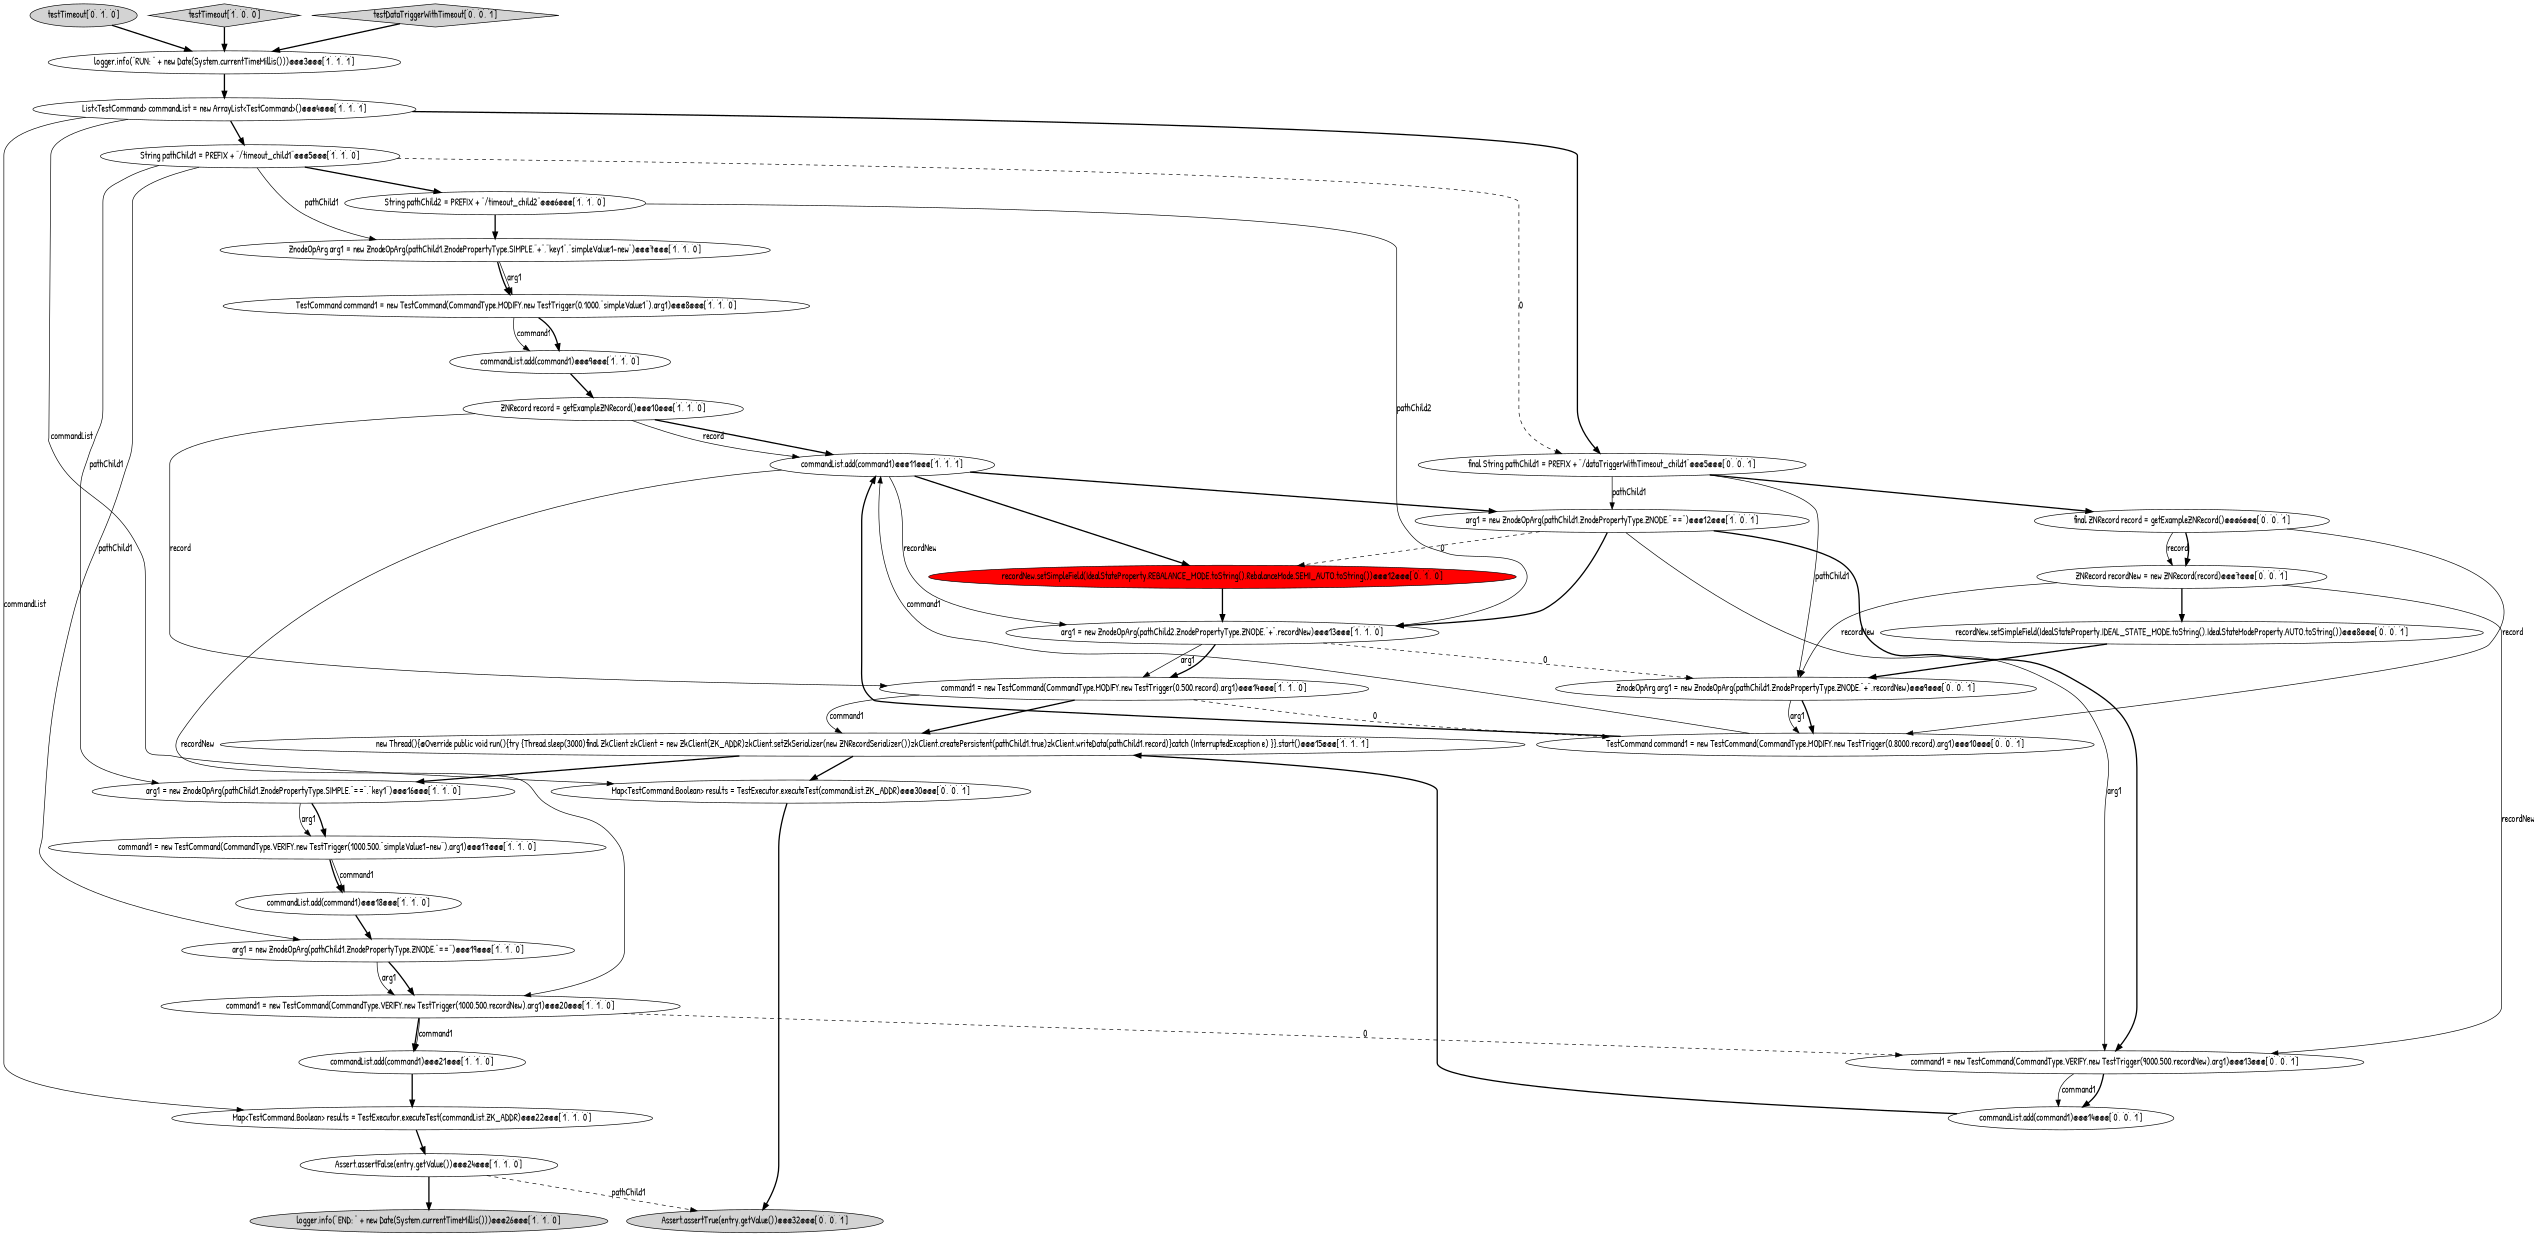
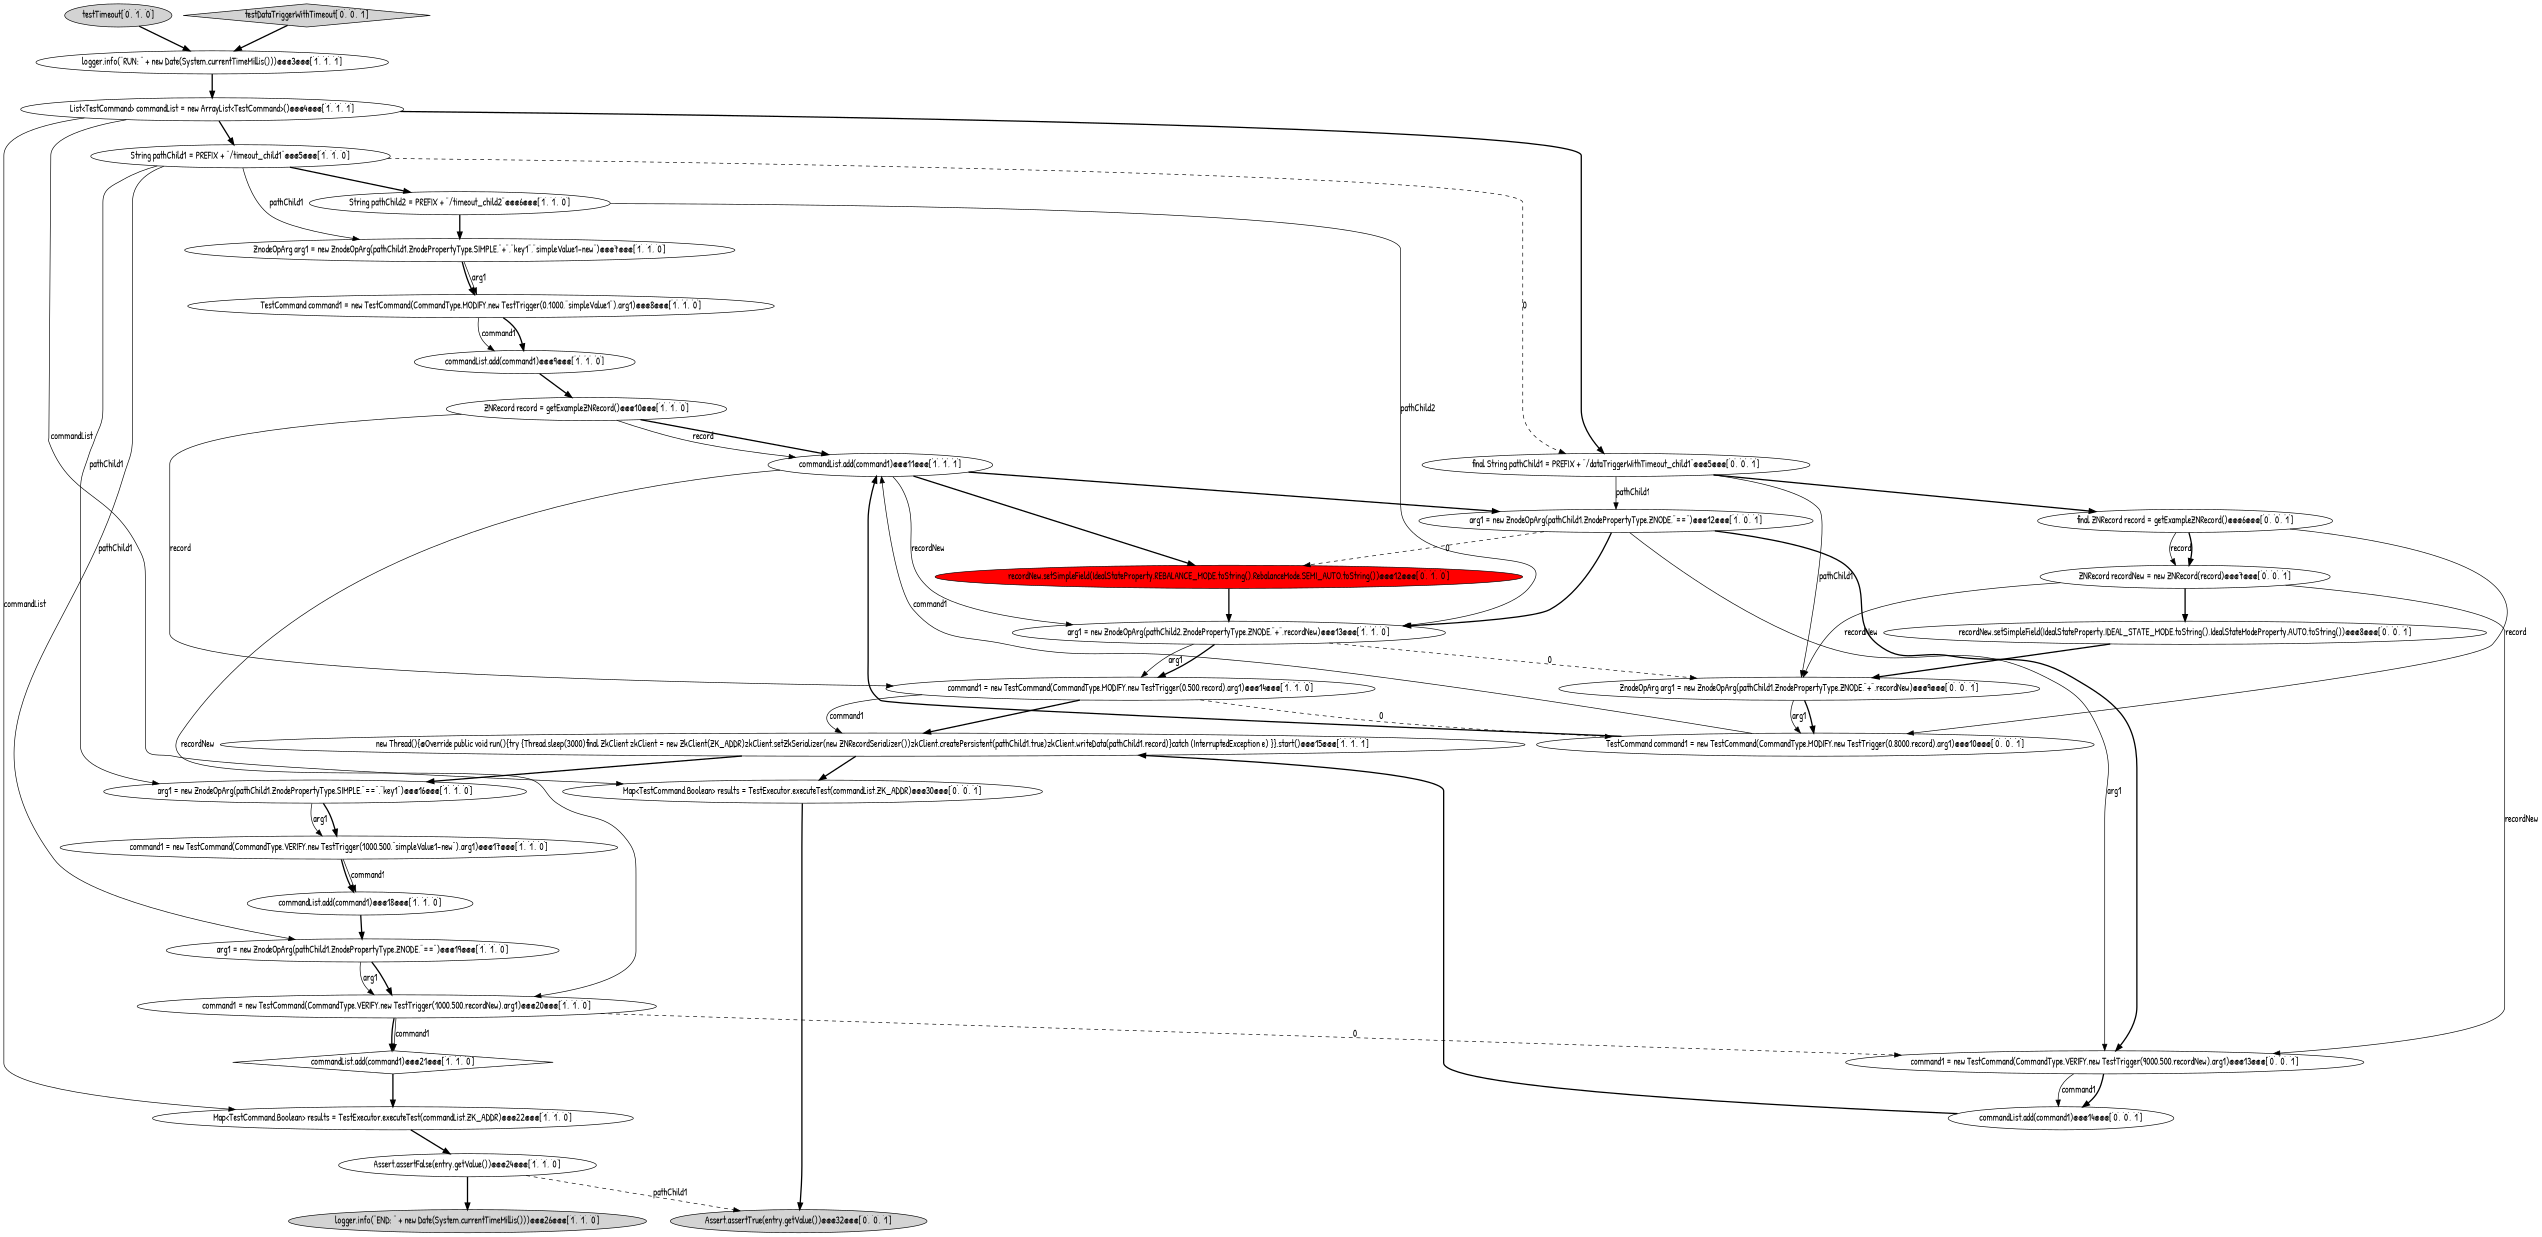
node "testTimeout['1', '0', '0']": removed
node "commandList.add(command1)@@@21@@@['1', '1', '0']": shape ellipse -> diamond
